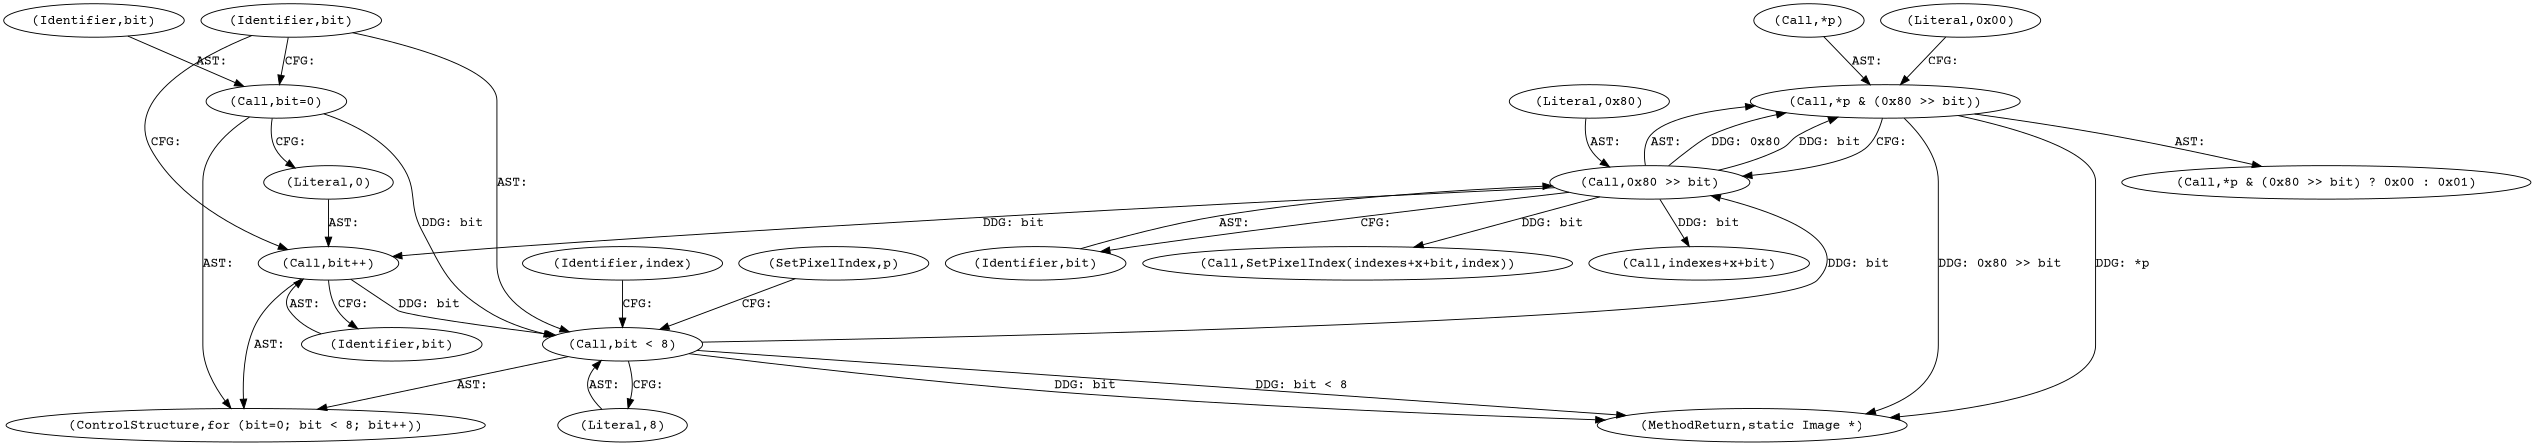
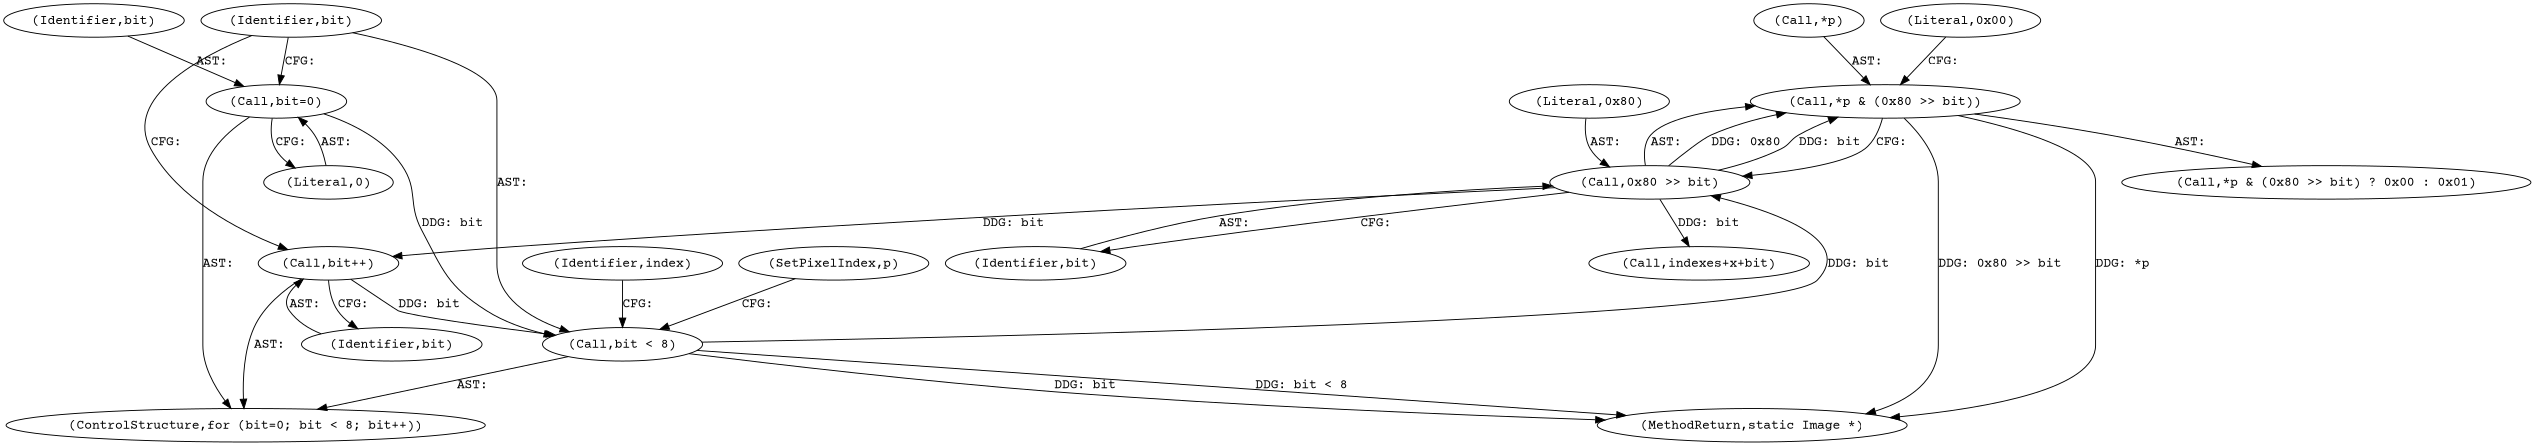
edge "(Literal,0)" -> "(Call,bit++)": now "(Literal,0)" -> "(Call,bit=0)"
node "(Call,SetPixelIndex(indexes+x+bit,index))": removed
node "(Literal,8)": removed
